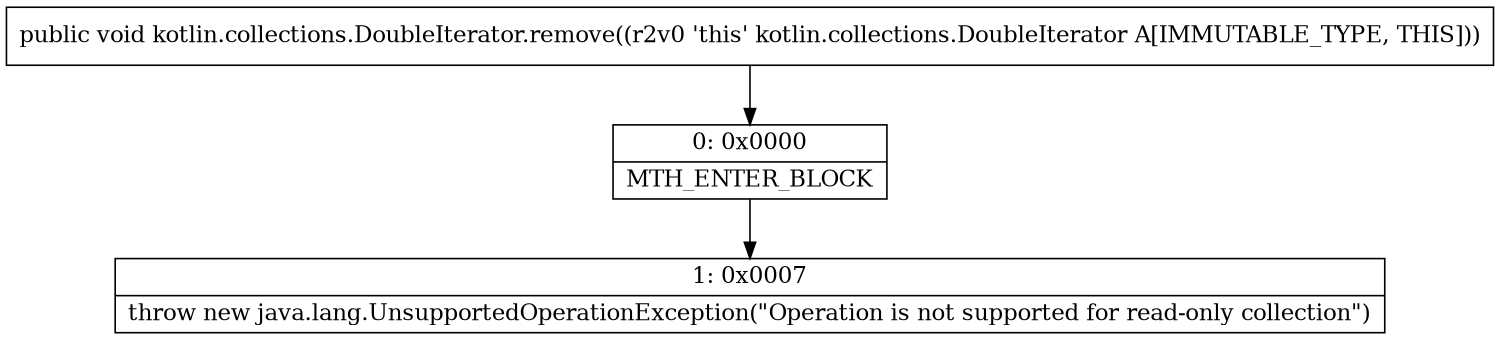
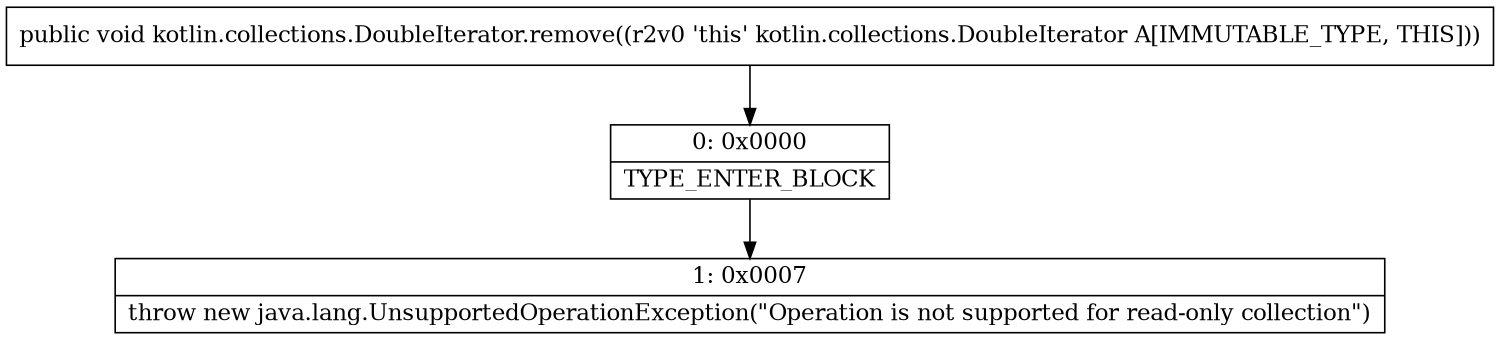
node "0: 0x0000": text "MTH_ENTER_BLOCK" -> "TYPE_ENTER_BLOCK"
